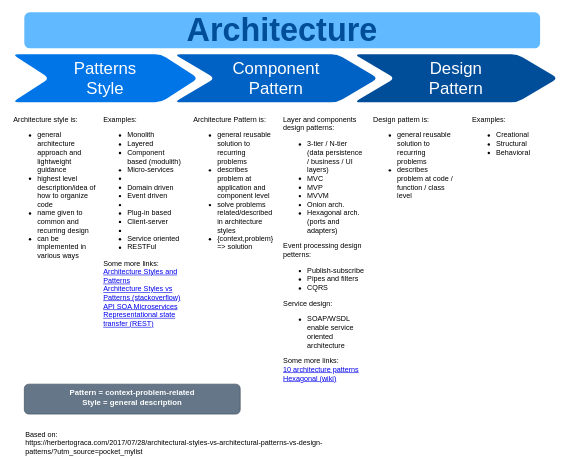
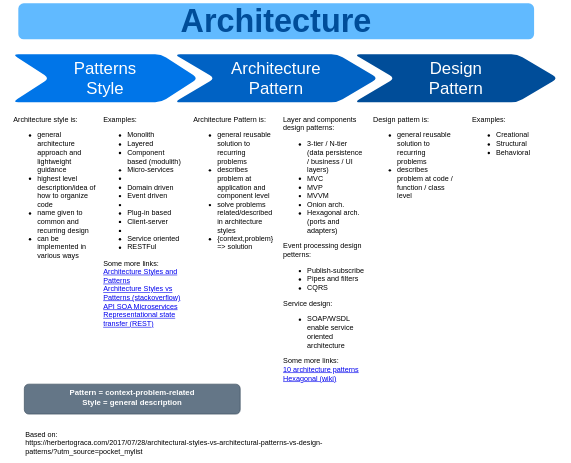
node "Architecture": moved (282, 30) -> (276, 21)
node "Component Pattern": label "Component Pattern" -> "Architecture Pattern"
